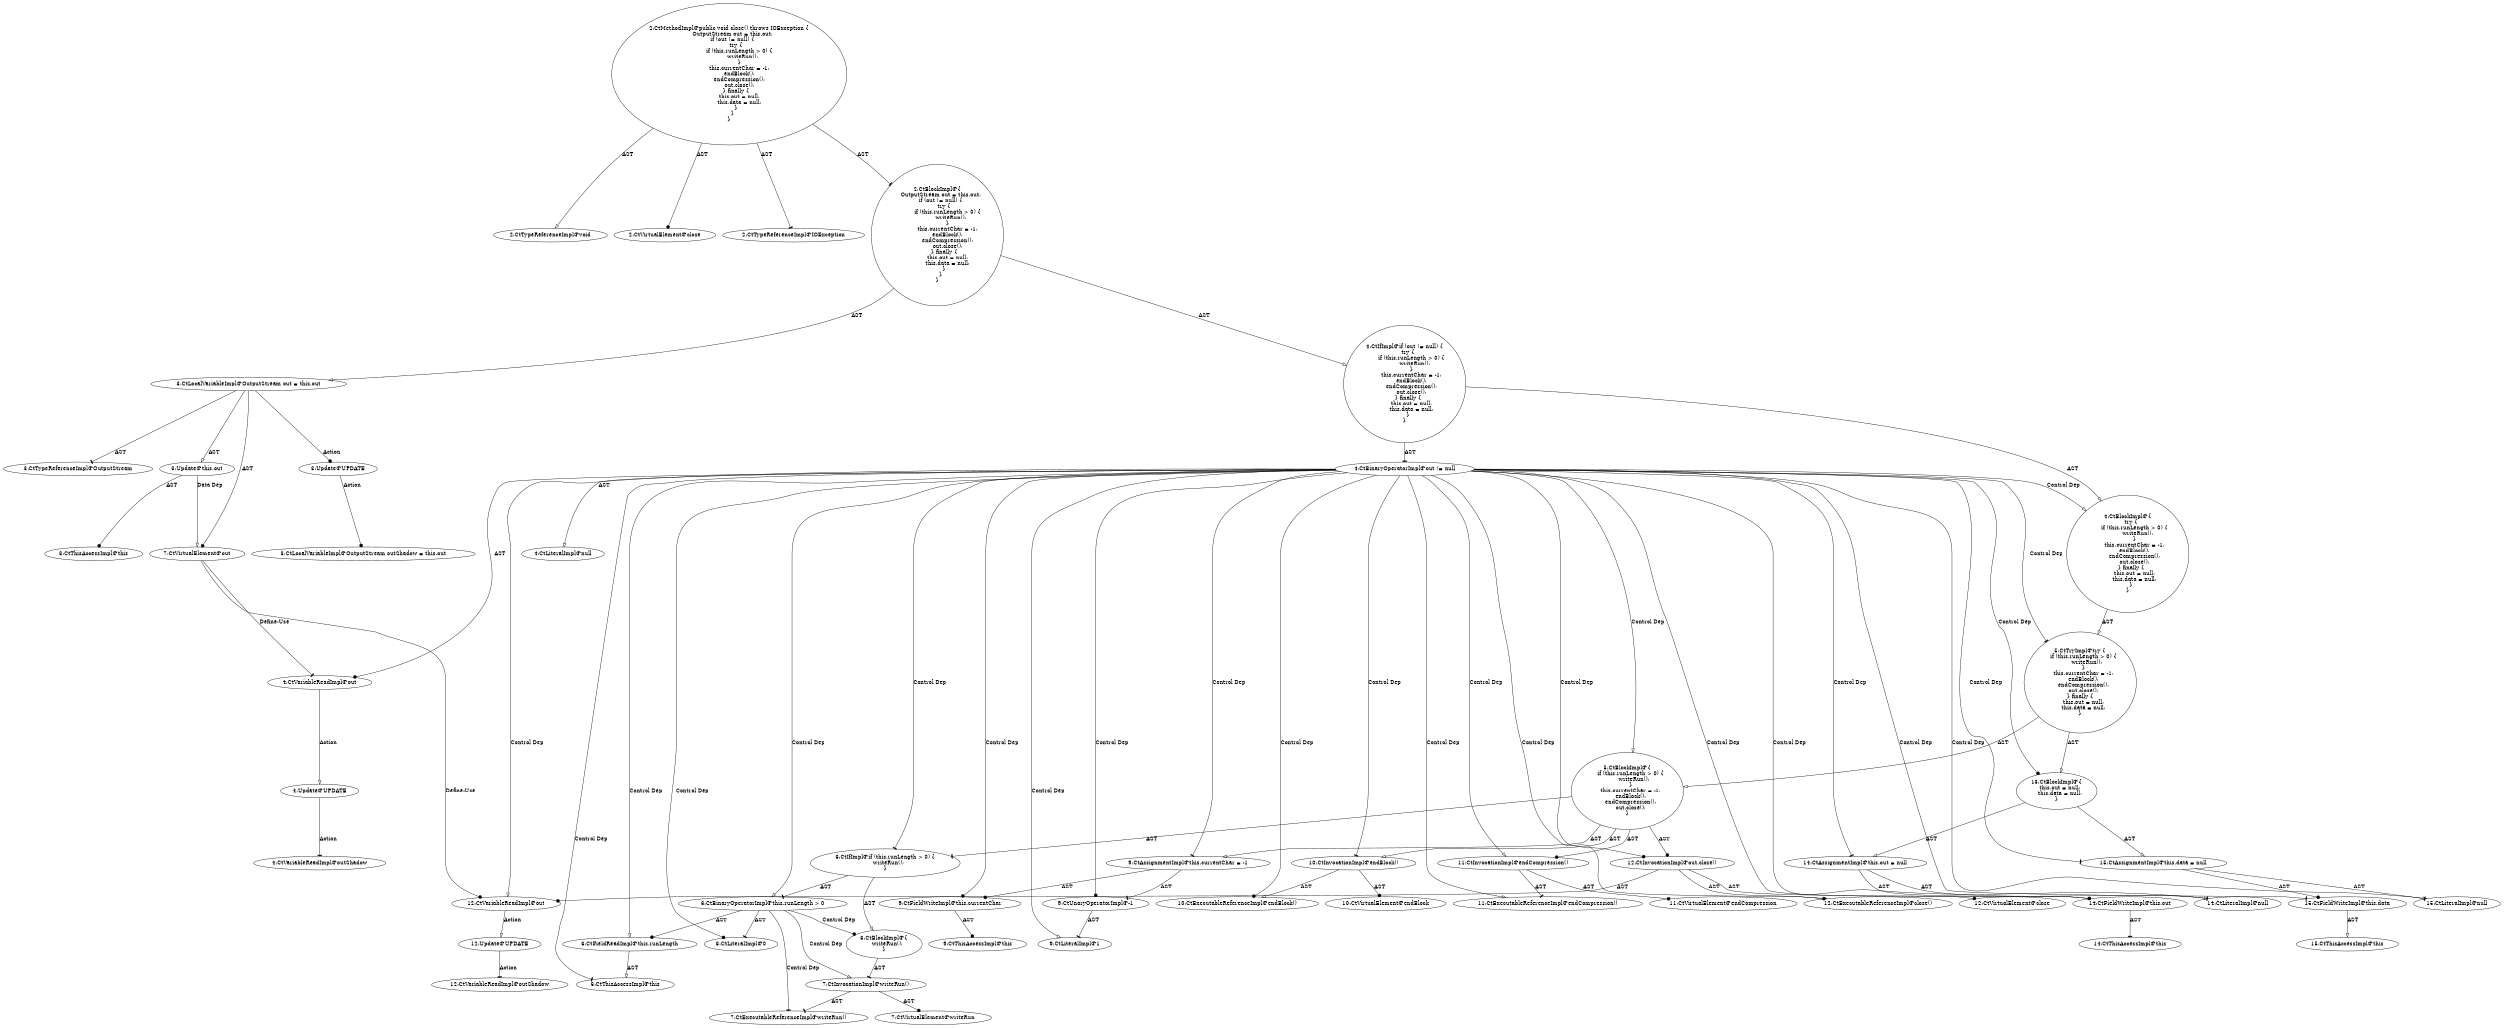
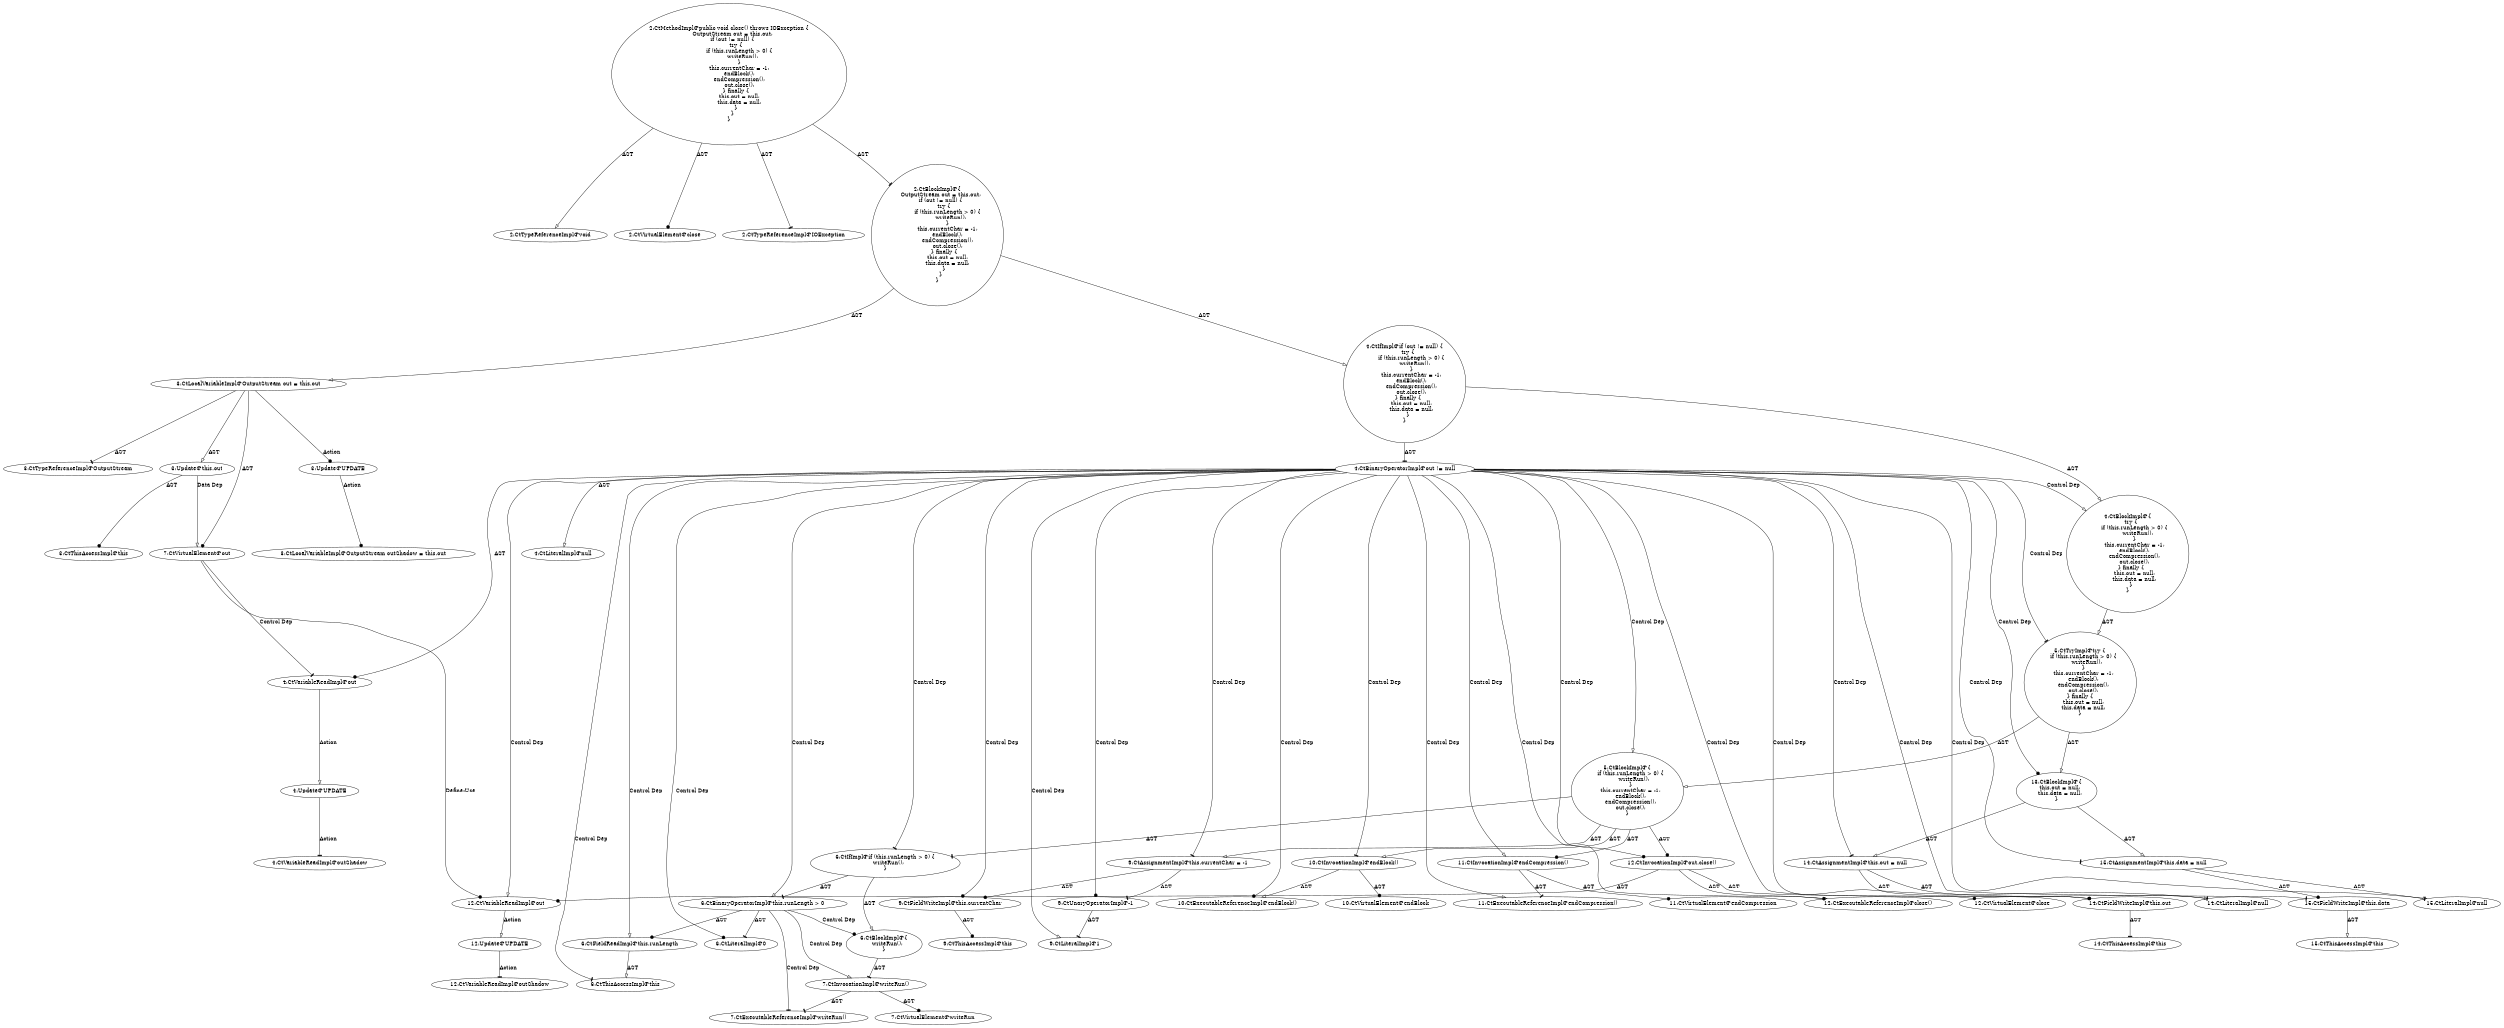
edge "7:CtVirtualElement@out" -> "4:CtVariableReadImpl@out": label "Define-Use" -> "Control Dep"
